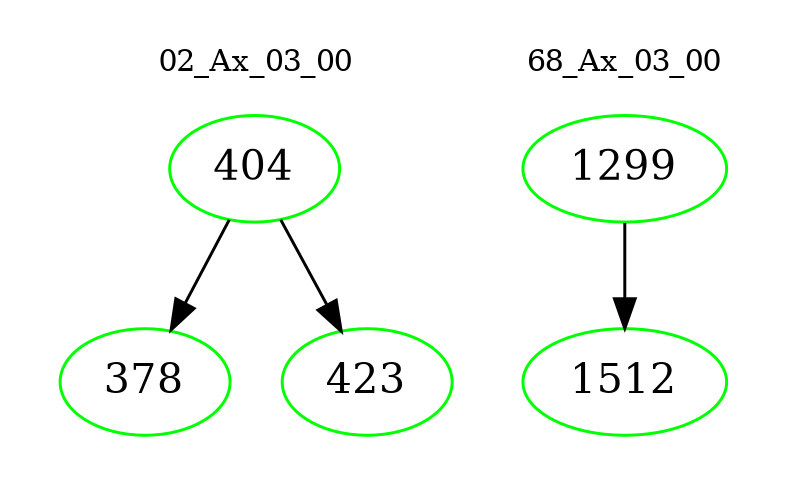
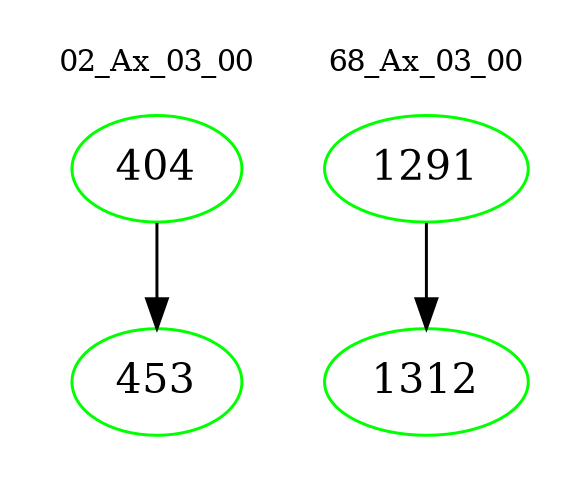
node "1299": label "1299" -> "1291"
node "378": removed
node "423": label "423" -> "453"
node "1512": label "1512" -> "1312"
